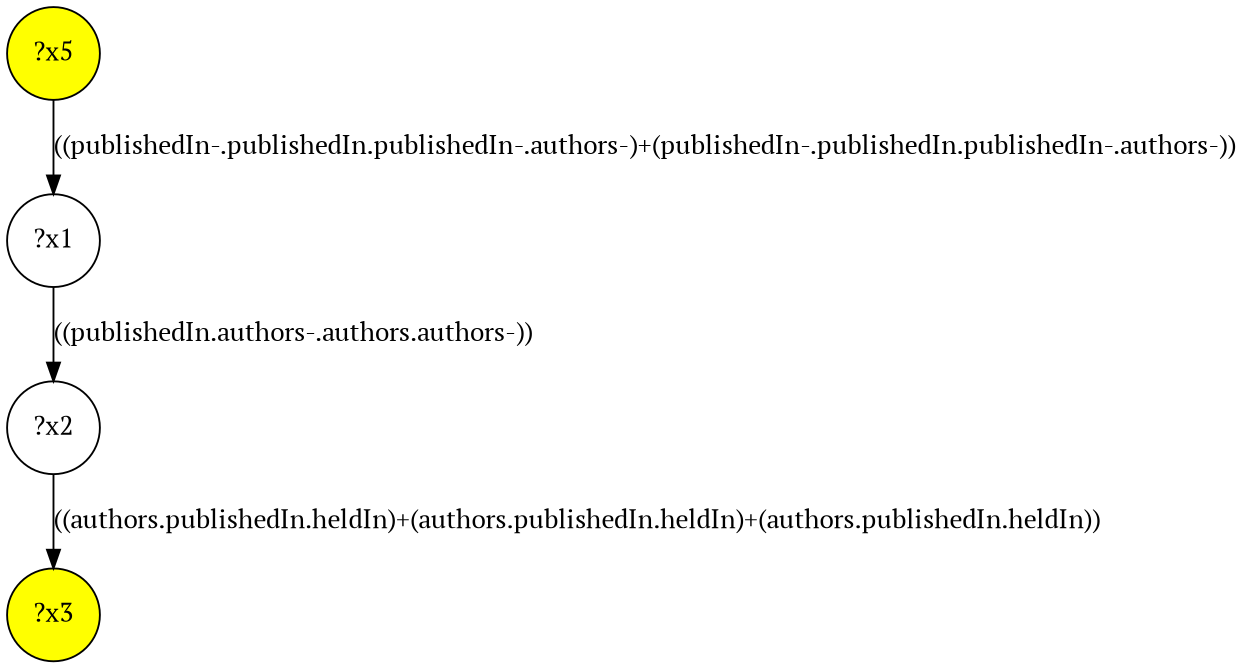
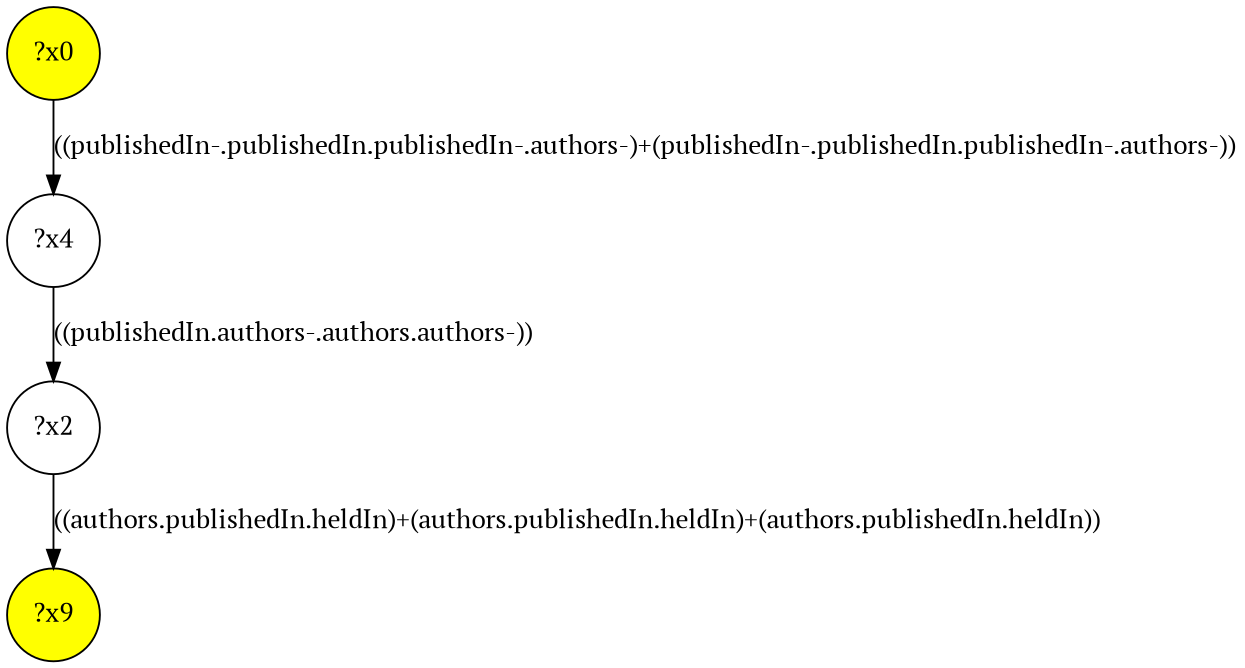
node "?x5": label "?x5" -> "?x0"
node "?x1": label "?x1" -> "?x4"
node "?x3": label "?x3" -> "?x9"
